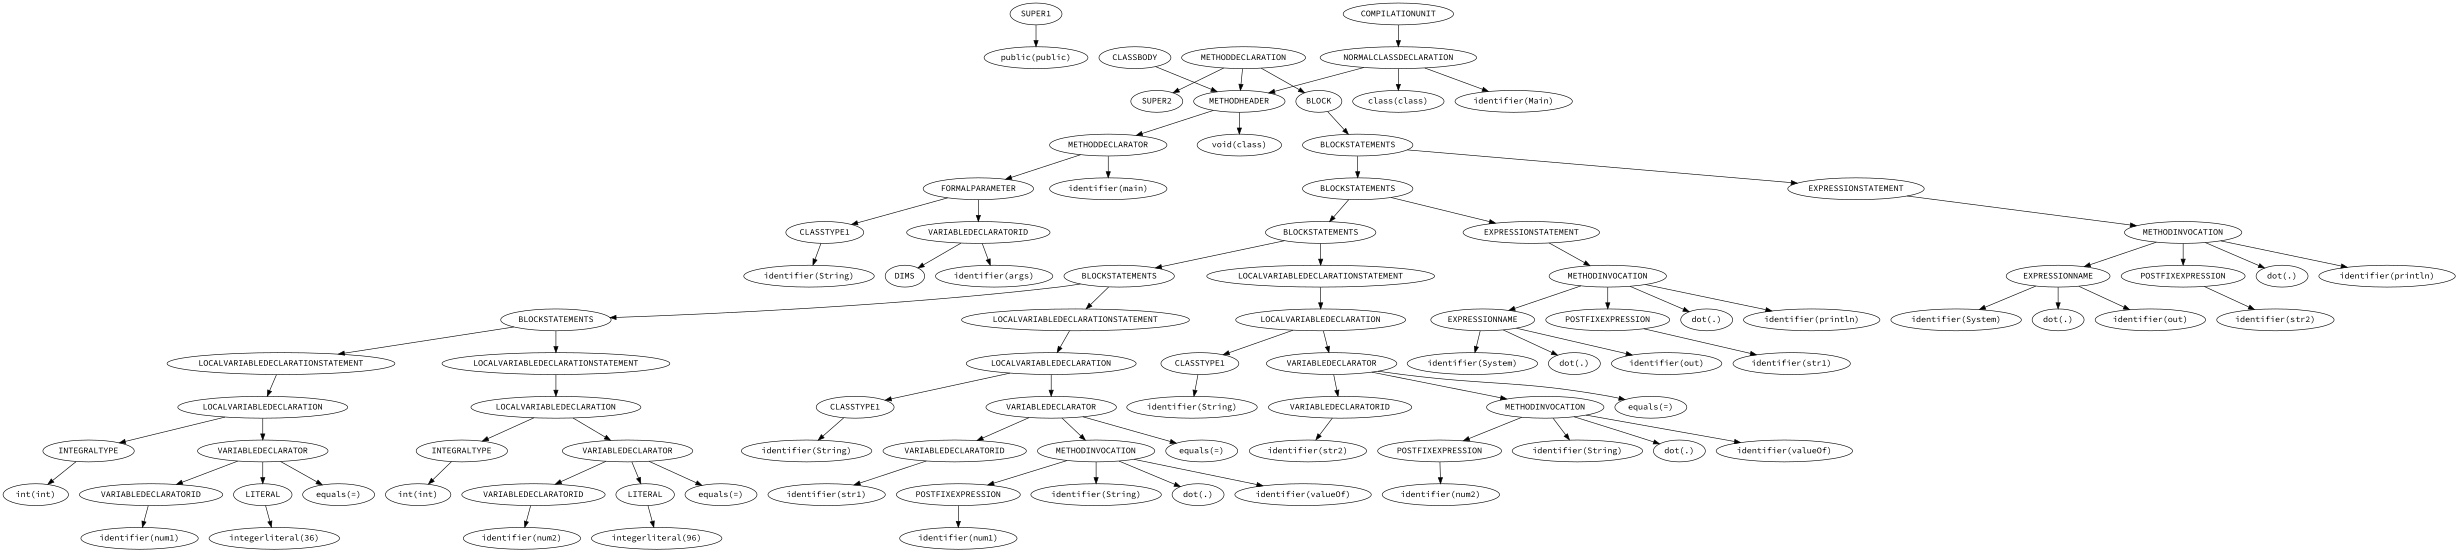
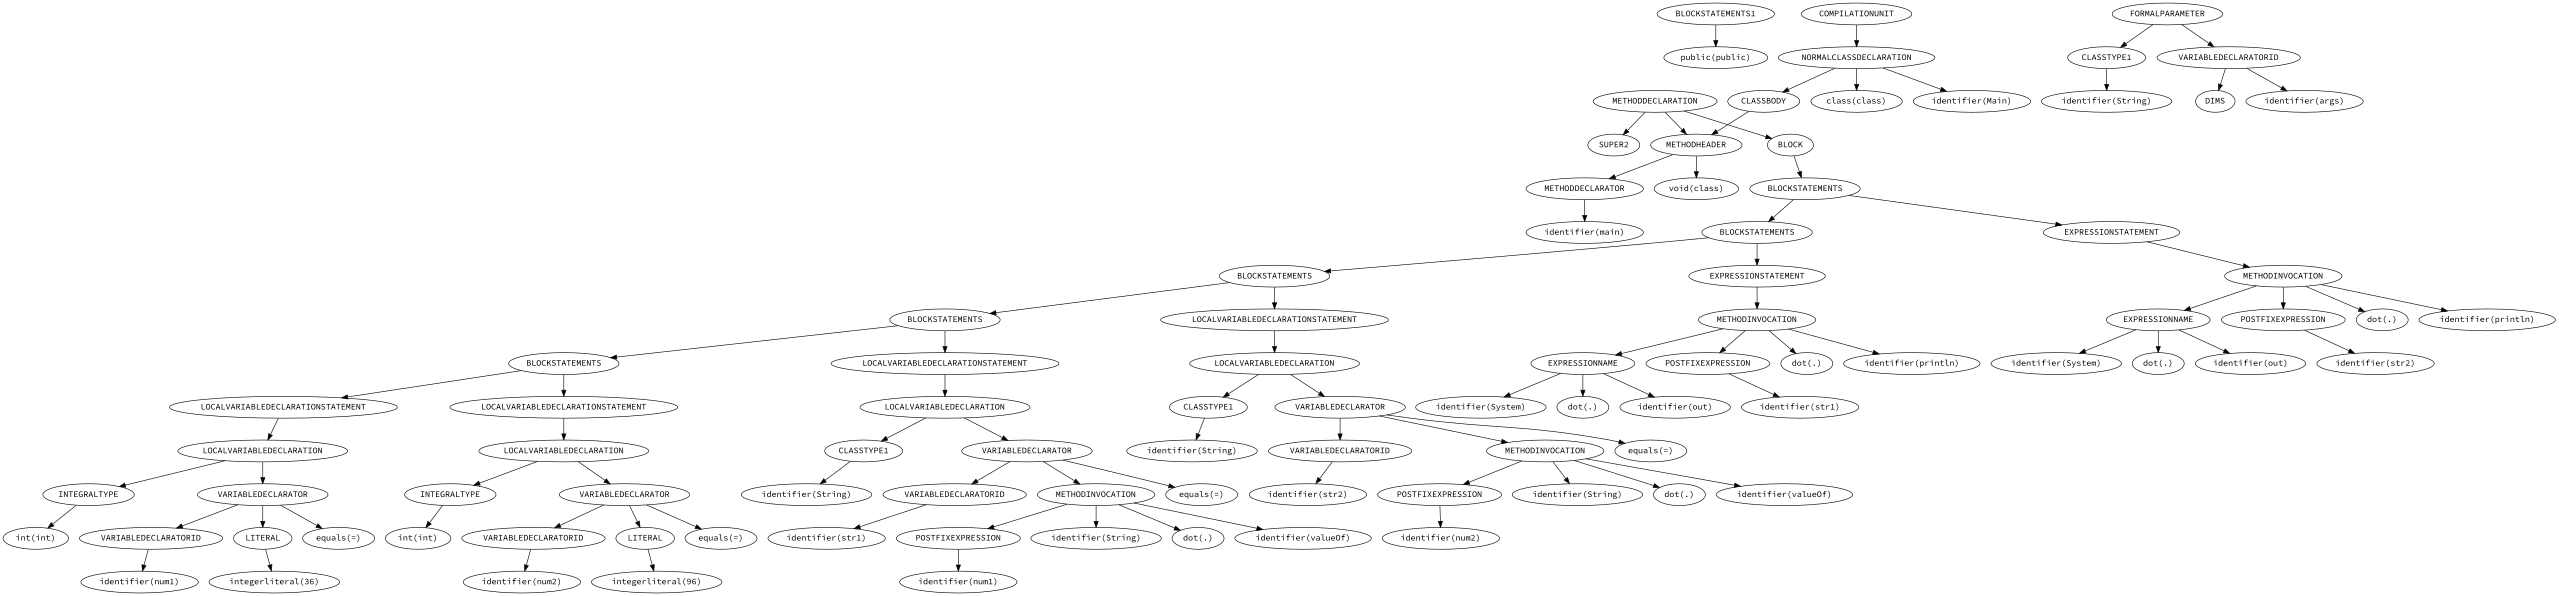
node "SUPER1": label "SUPER1" -> "BLOCKSTATEMENTS1"
edge "NORMALCLASSDECLARATION" -> "METHODHEADER": now "NORMALCLASSDECLARATION" -> "CLASSBODY"
edge "METHODDECLARATOR" -> "FORMALPARAMETER": removed
